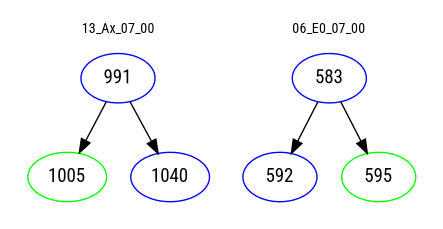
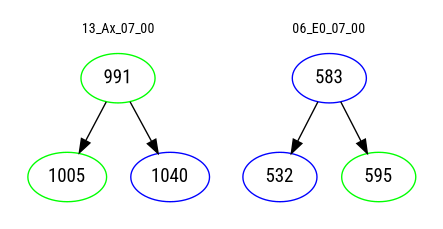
node "991": color blue -> green
node "592": label "592" -> "532"
